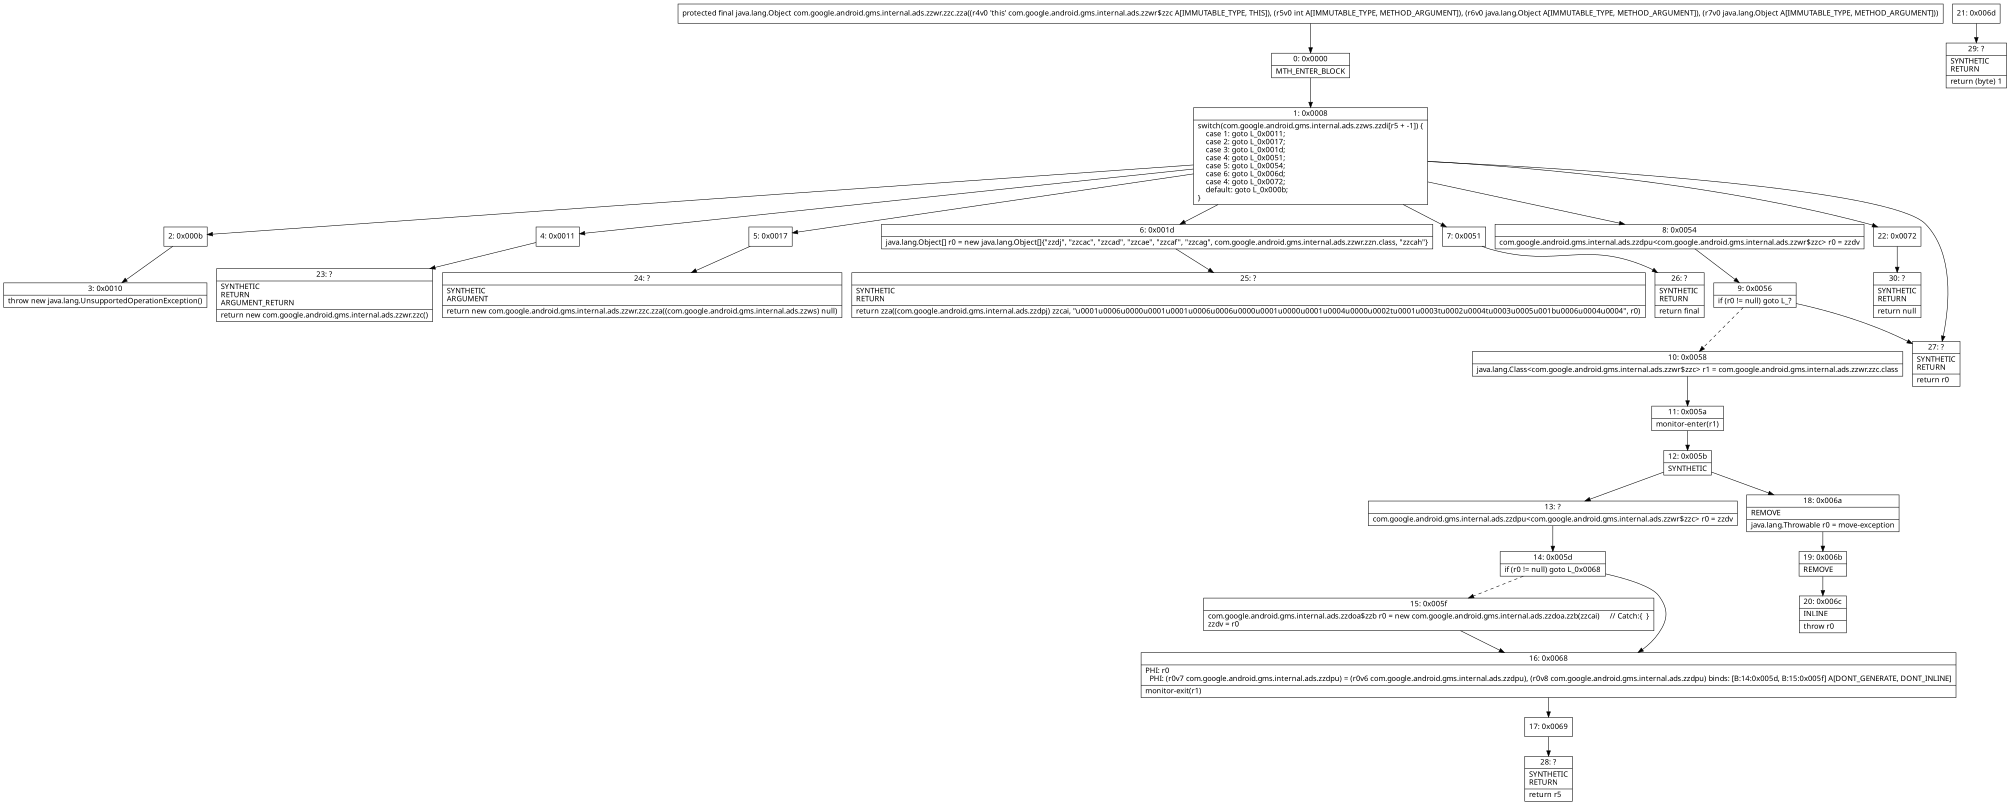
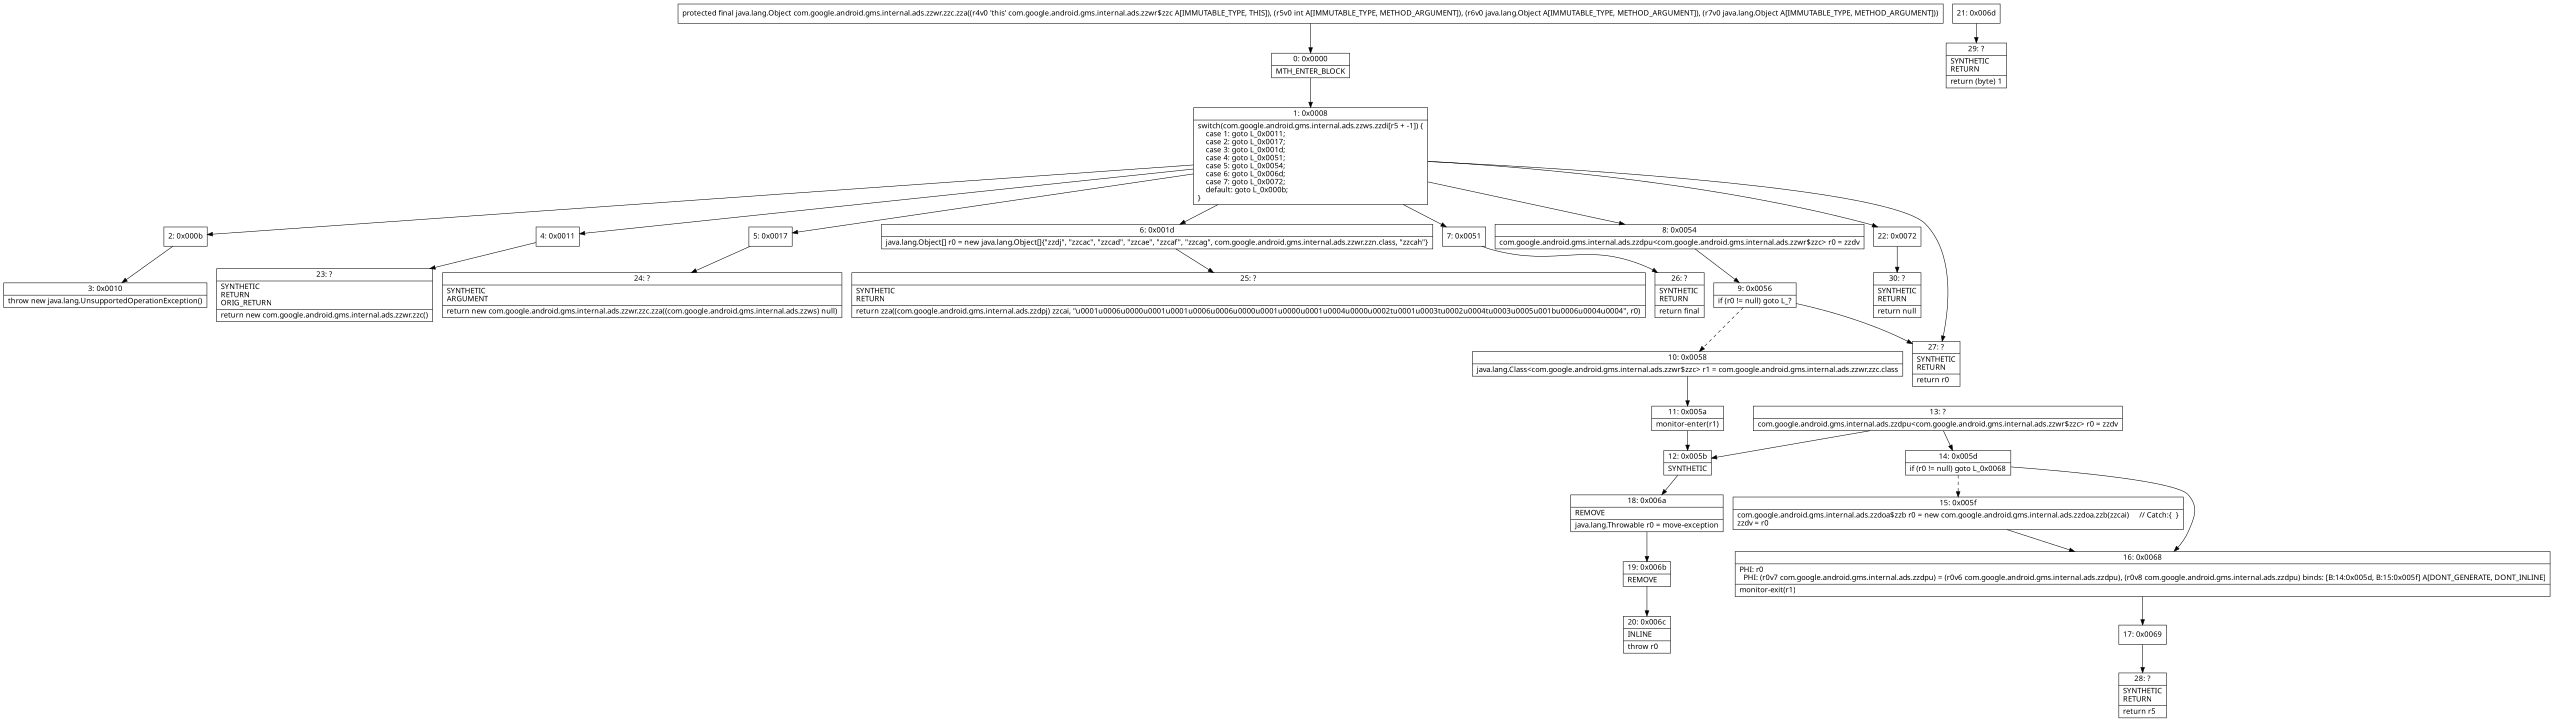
node "1: 0x0008": text "case 4: goto L_0x0072;" -> "case 7: goto L_0x0072;"
node "23: ?": text "ARGUMENT_RETURN" -> "ORIG_RETURN"
edge "12: 0x005b" -> "13: ?": reversed
